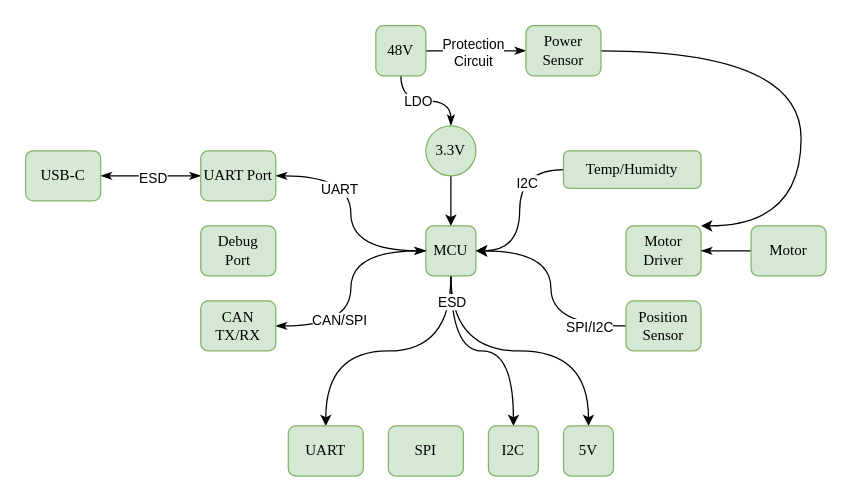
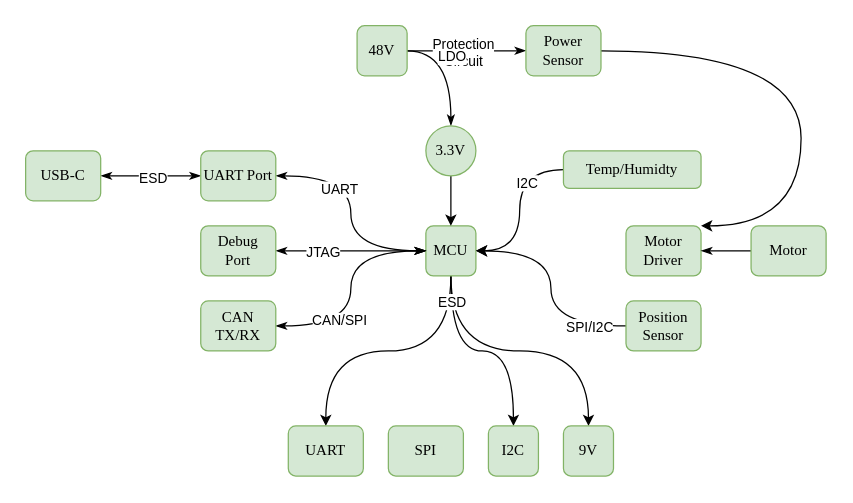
node "48V": moved (401, 51) -> (382, 51)
edge "Debug Port" -- "MCU": added, label "JTAG"
node "5V": label "5V" -> "9V"
